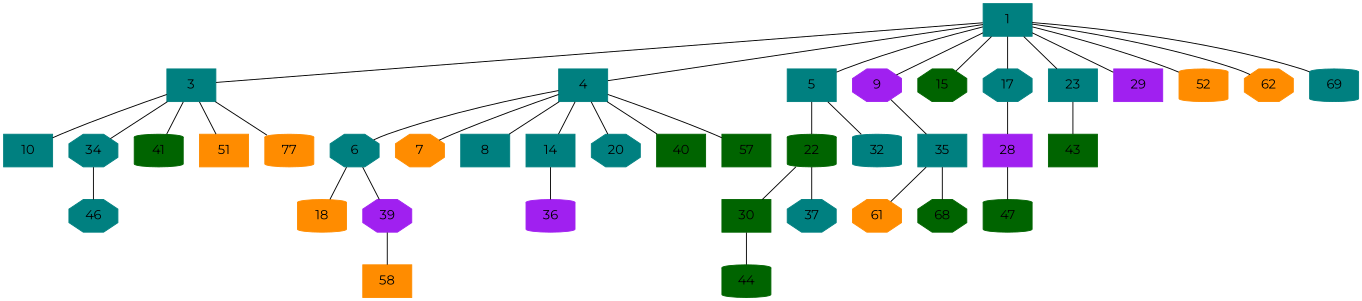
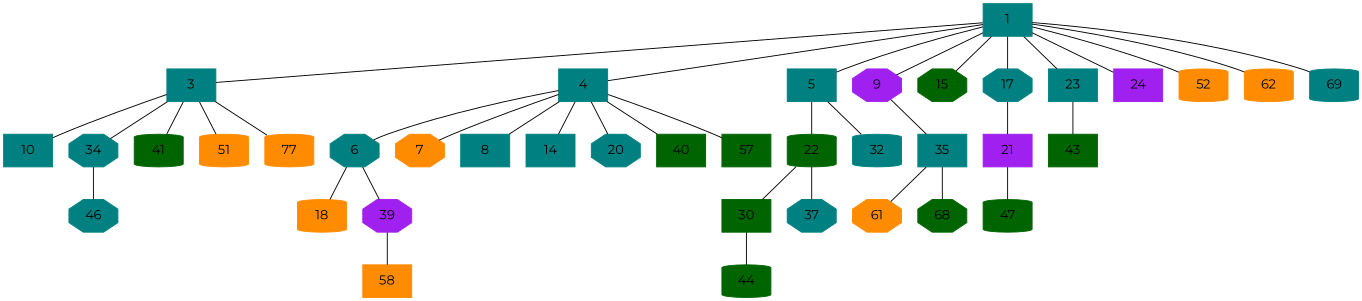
node "29": label "29" -> "24"
node "62": shape octagon -> cylinder
node "51": shape box -> cylinder
node "28": label "28" -> "21"
node "36": removed
